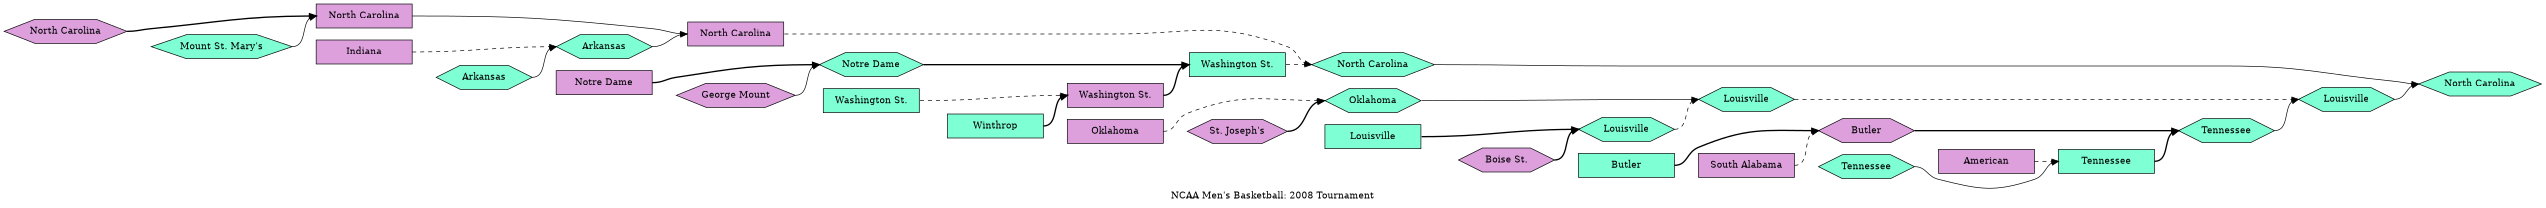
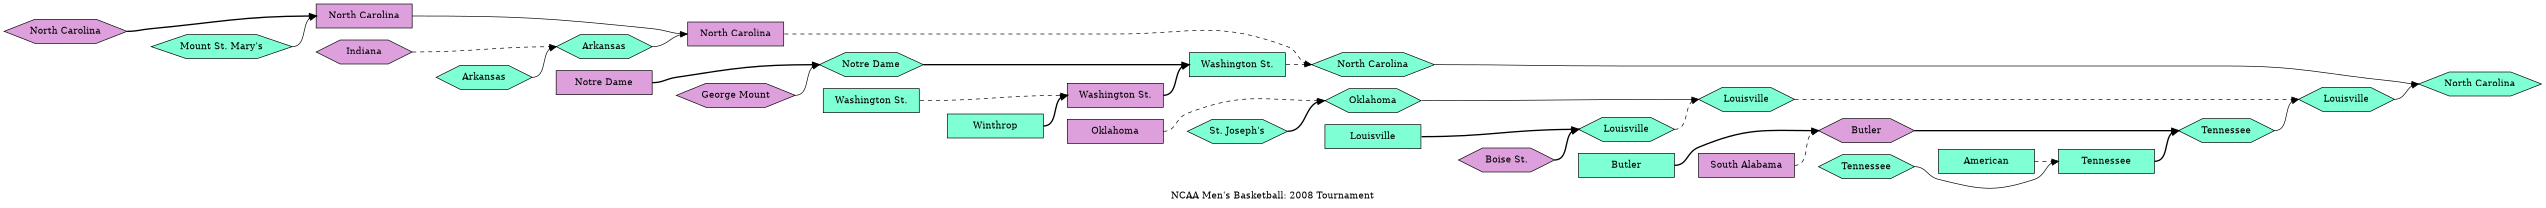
node "Indiana": shape box -> hexagon
node "St. Joseph's": fillcolor plum -> aquamarine
node "American": fillcolor plum -> aquamarine
